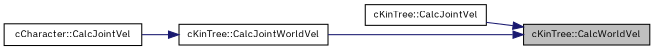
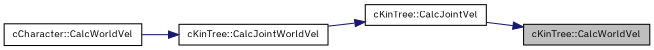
node "cCharacter::CalcJointVel": label "cCharacter::CalcJointVel" -> "cCharacter::CalcWorldVel"
edge "cKinTree::CalcJointWorldVel" -> "cKinTree::CalcWorldVel": now "cKinTree::CalcJointWorldVel" -> "cKinTree::CalcJointVel"
